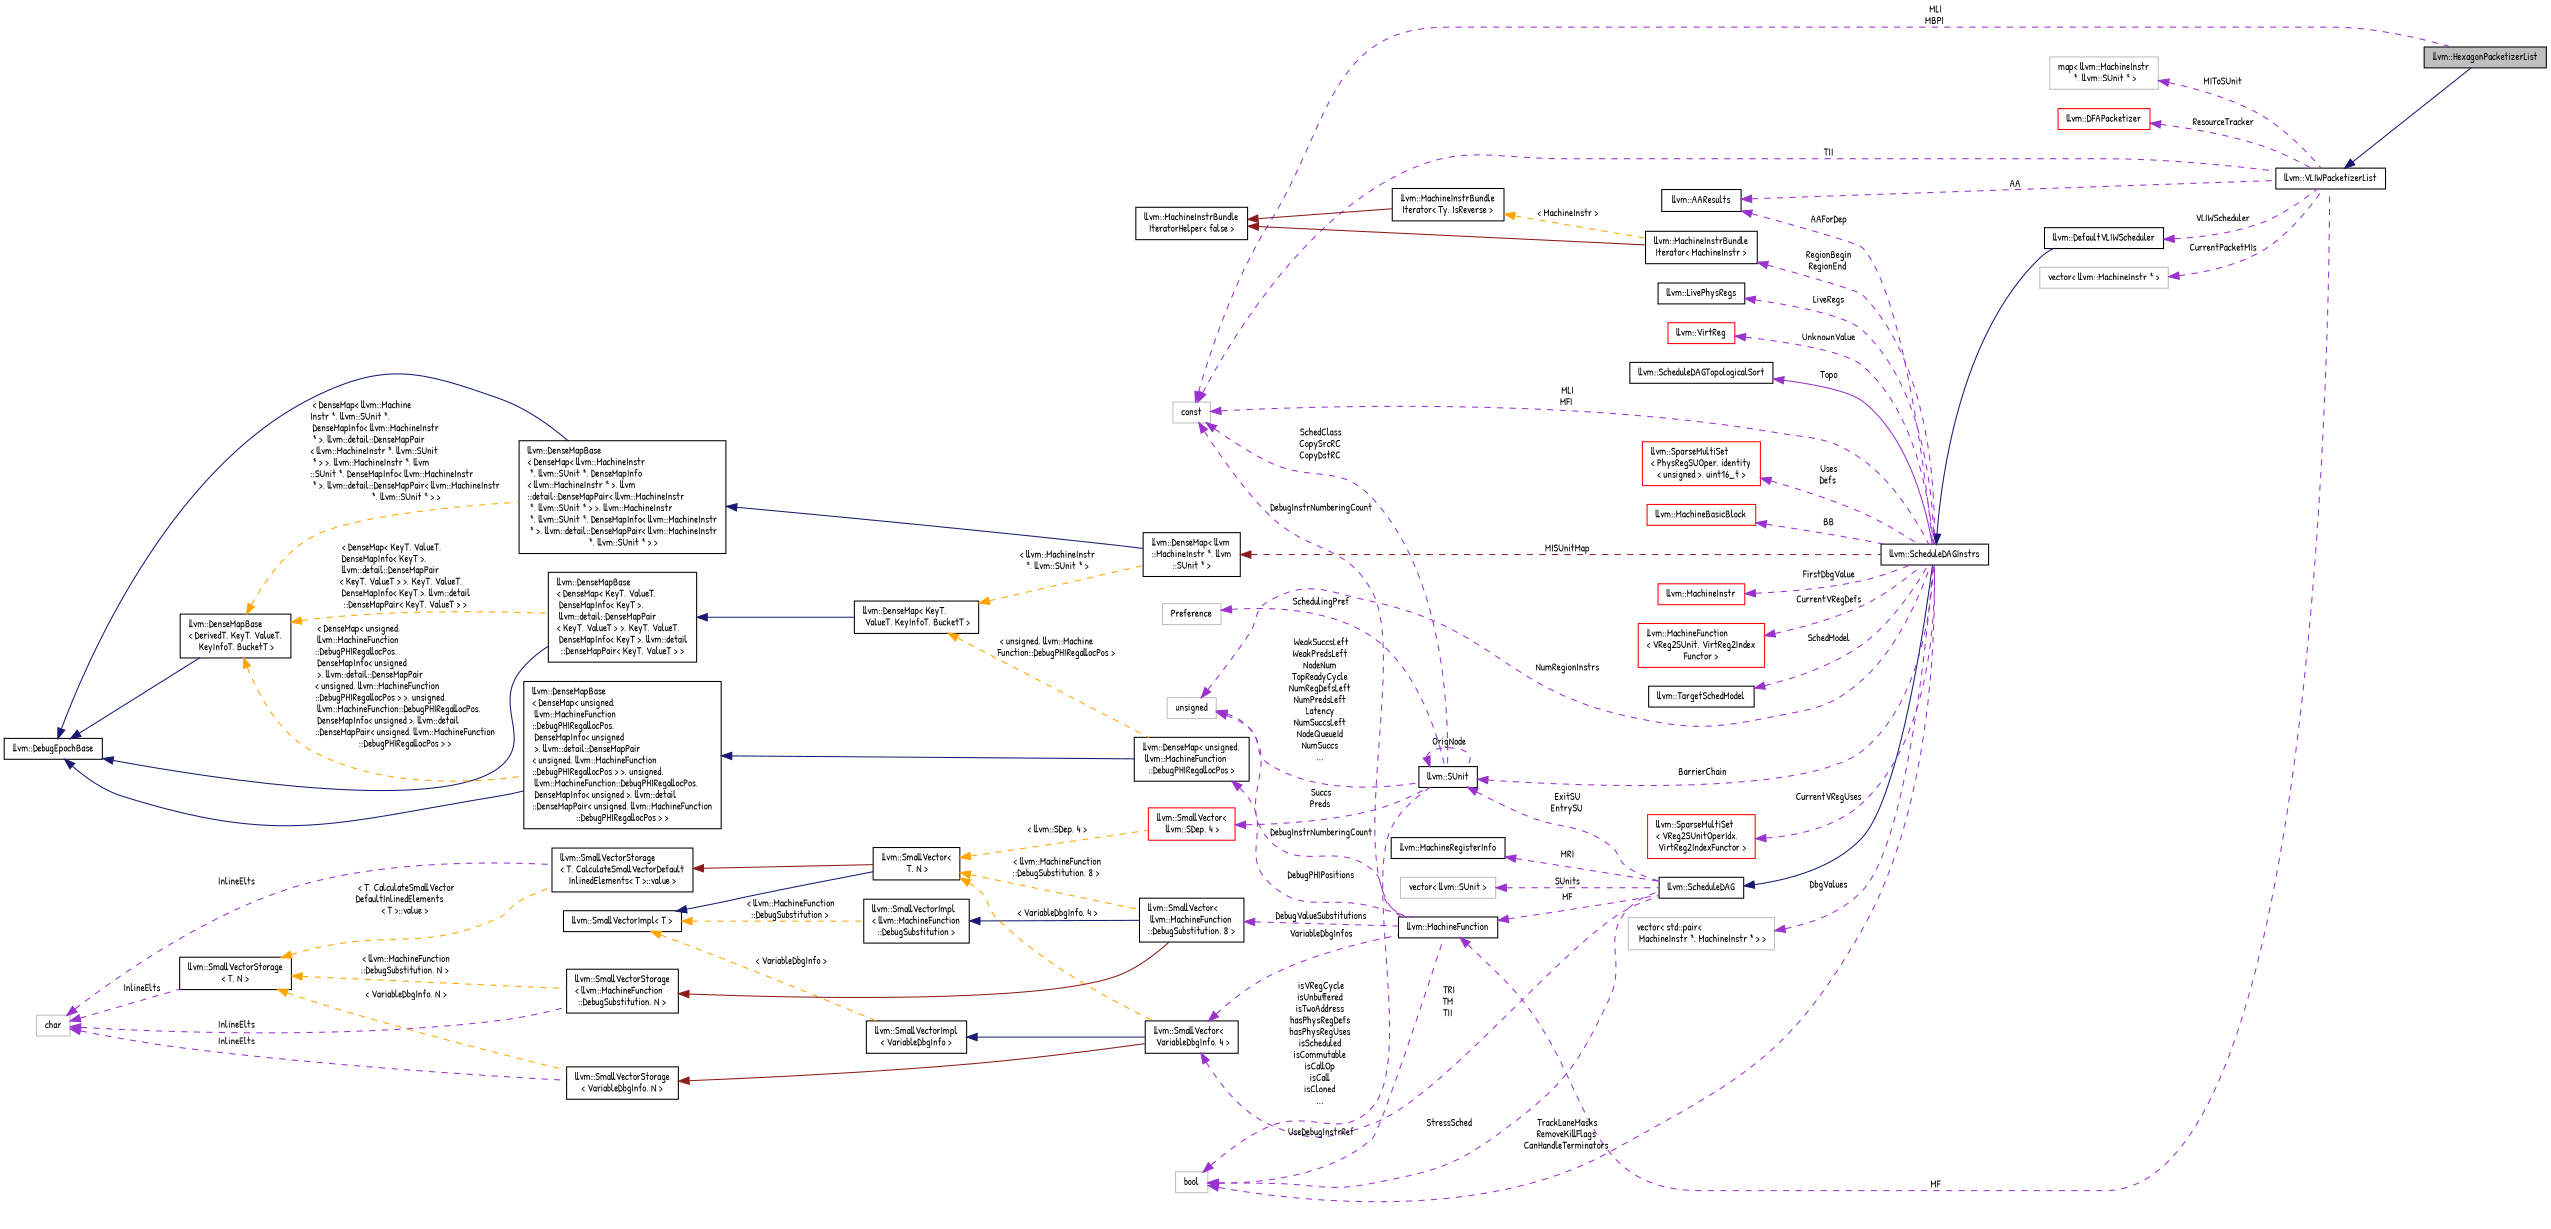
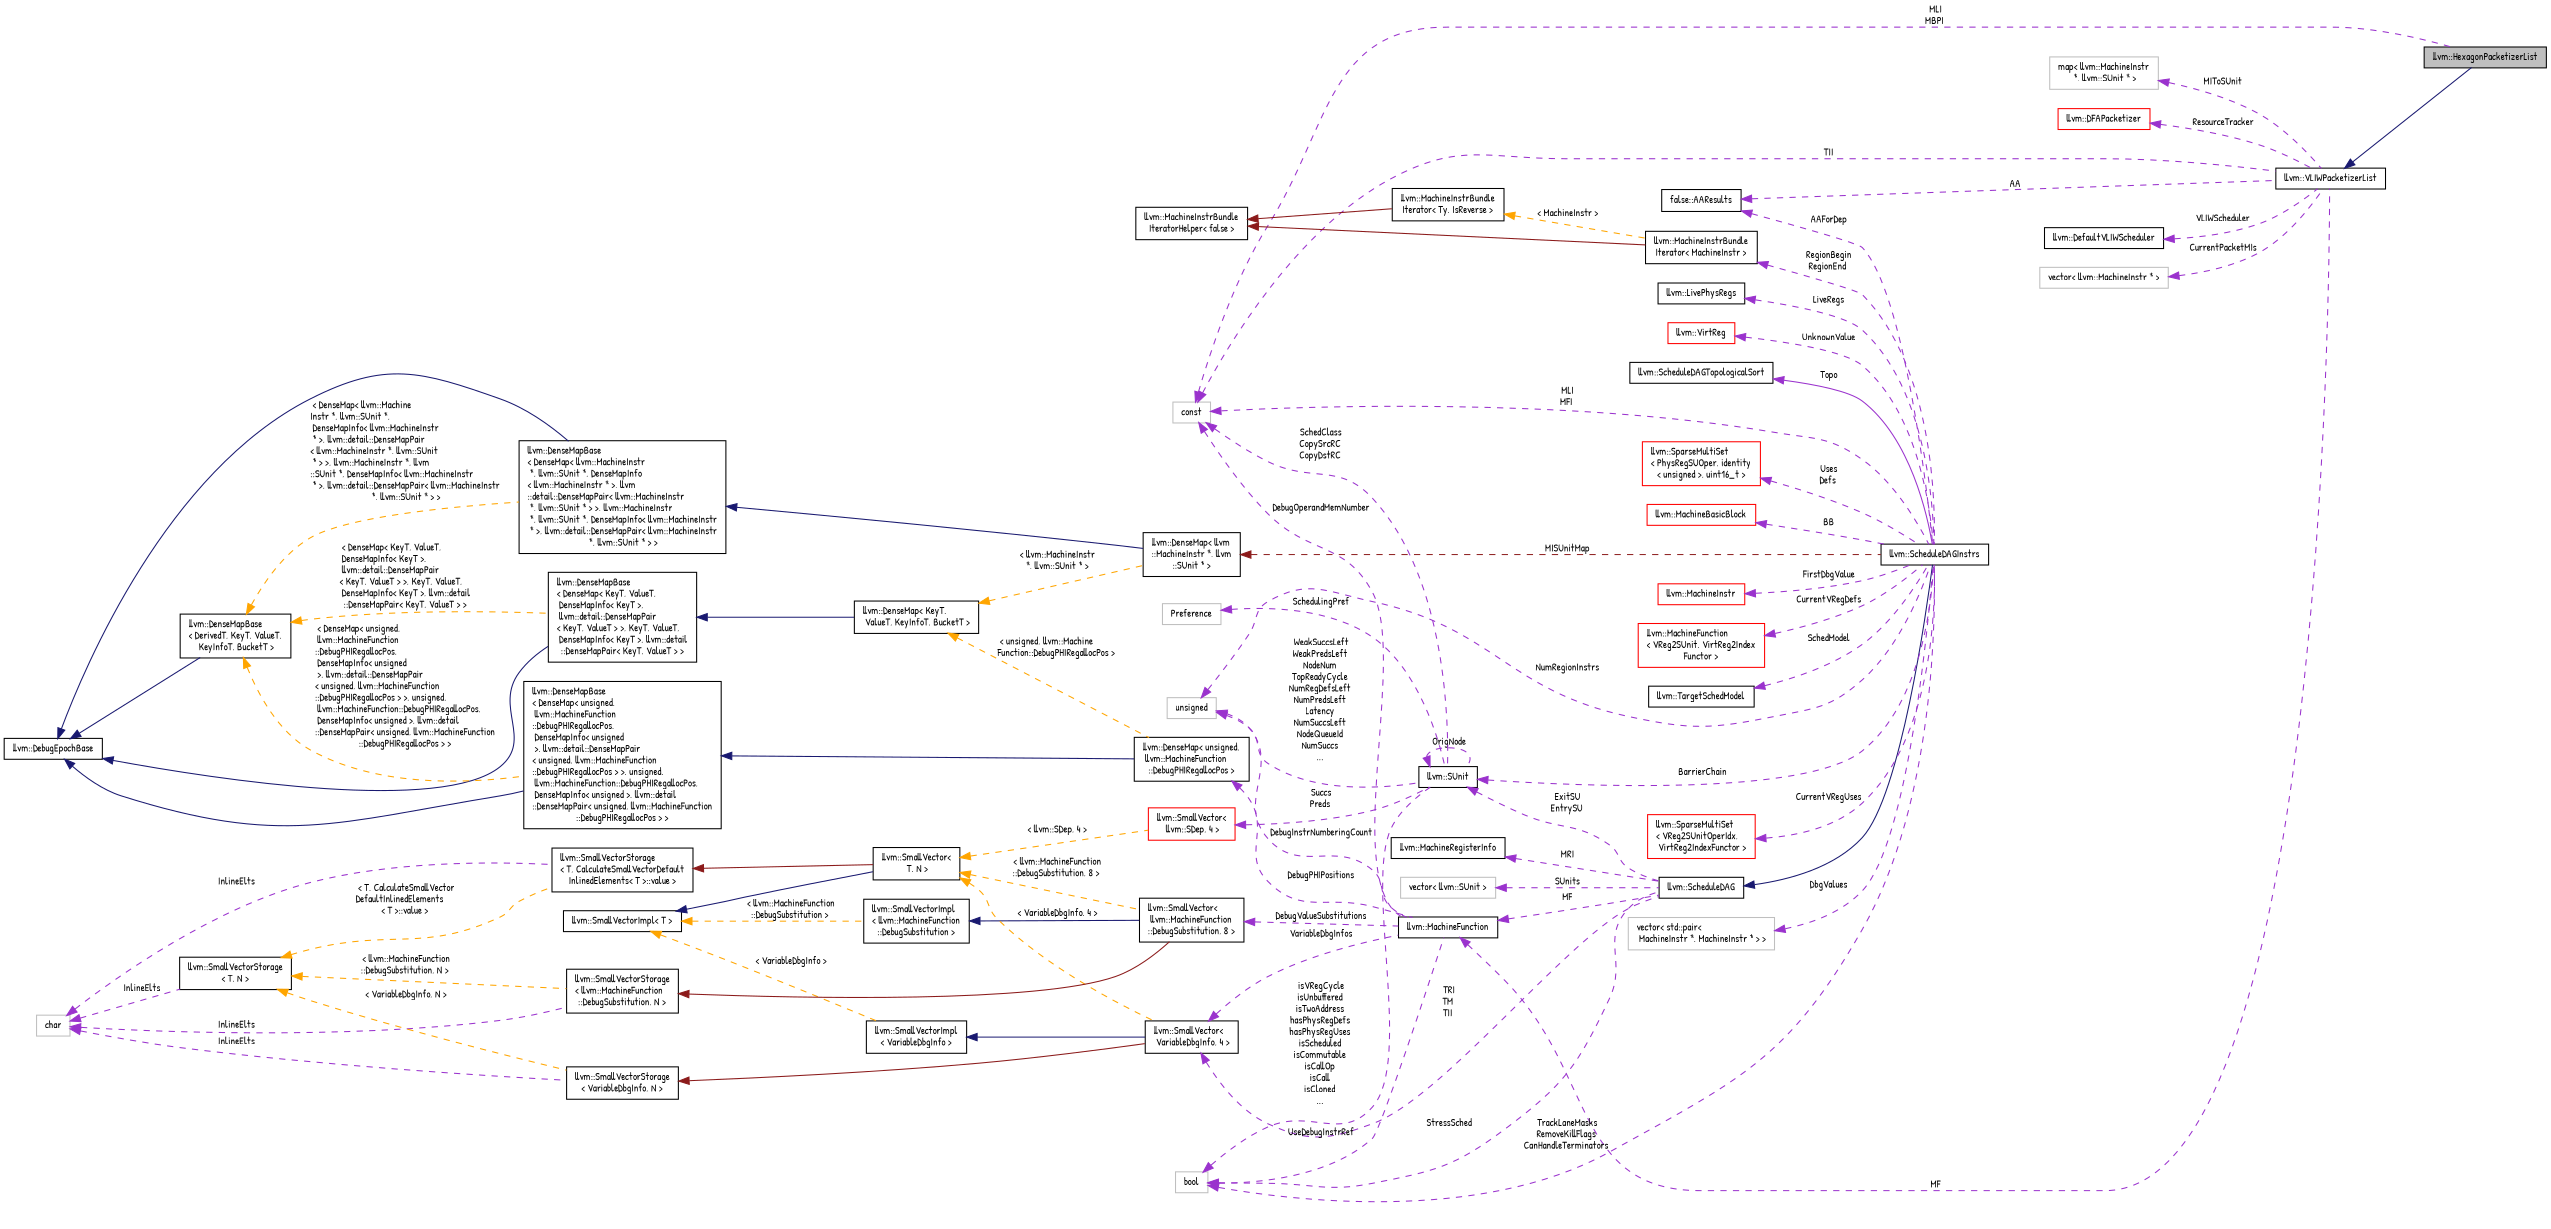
node "llvm::AAResults": label "llvm::AAResults" -> "false::AAResults"
edge "llvm::DefaultVLIWScheduler" -> "llvm::ScheduleDAGInstrs": removed
edge "llvm::MachineFunction" -> "const": label " DebugInstrNumberingCount" -> " DebugOperandMemNumber"
